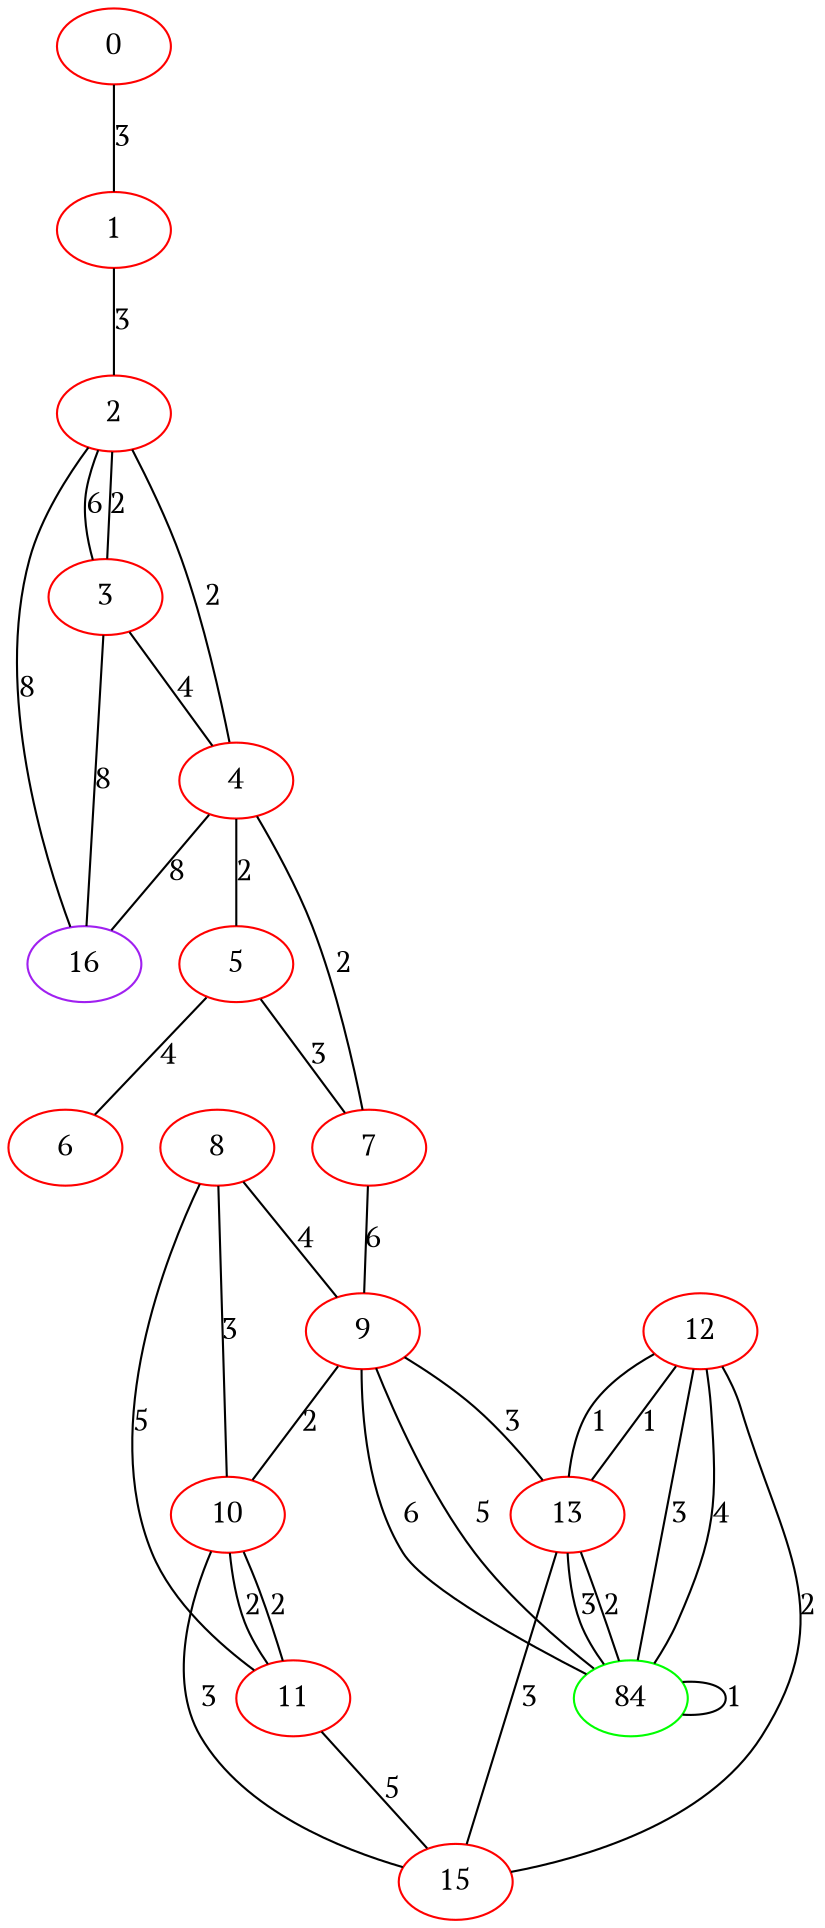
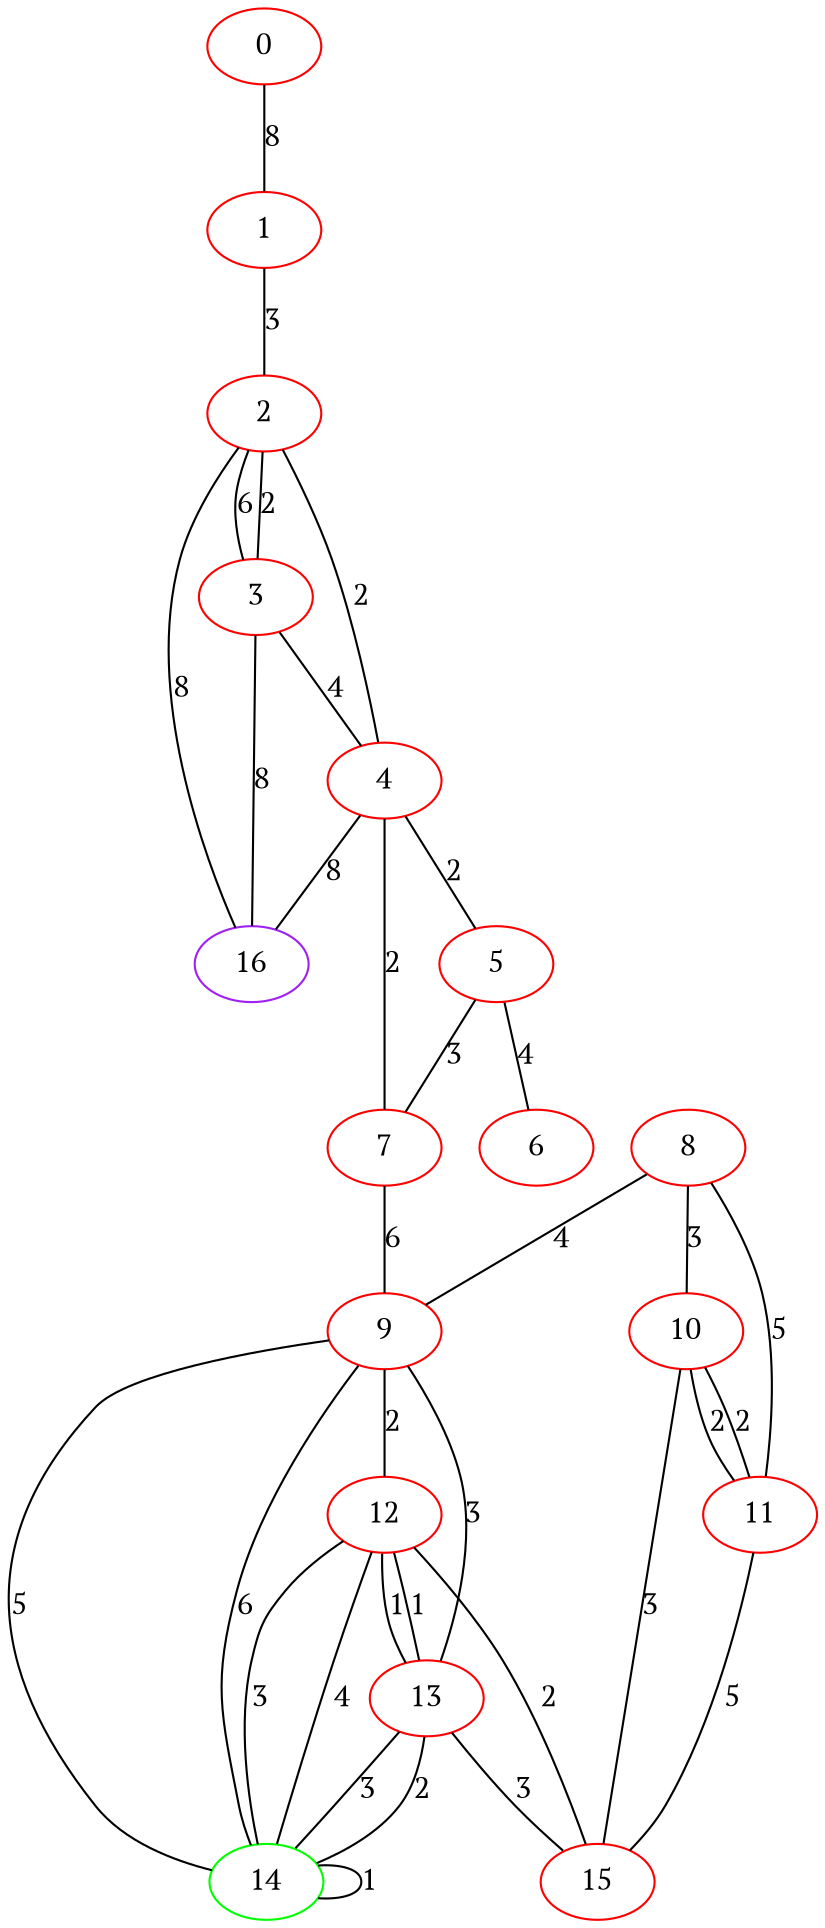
edge "0" -- "1": label "3" -> "8"
edge "9" -- "10": now "9" -- "12"
node "84": label "84" -> "14"
